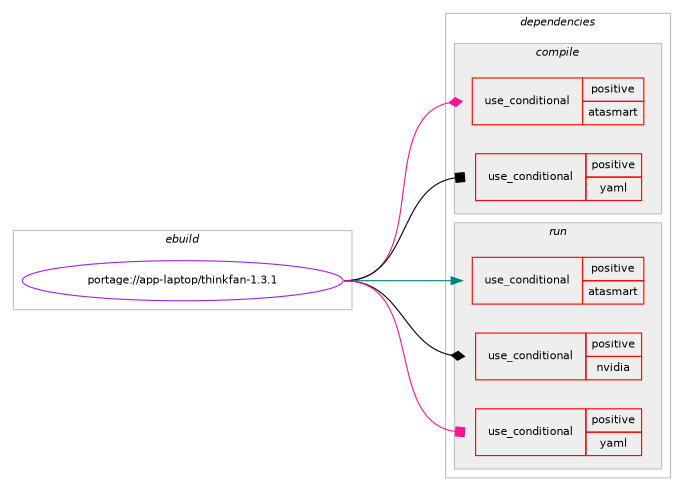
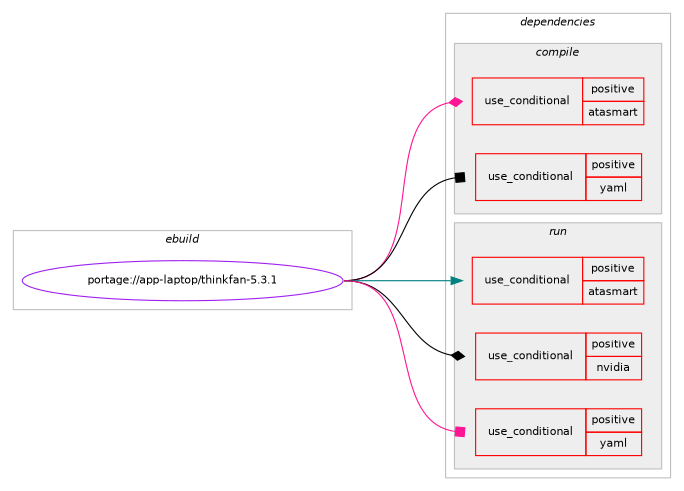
node "portage://app-laptop/thinkfan-1.3.1": label "portage://app-laptop/thinkfan-1.3.1" -> "portage://app-laptop/thinkfan-5.3.1"
